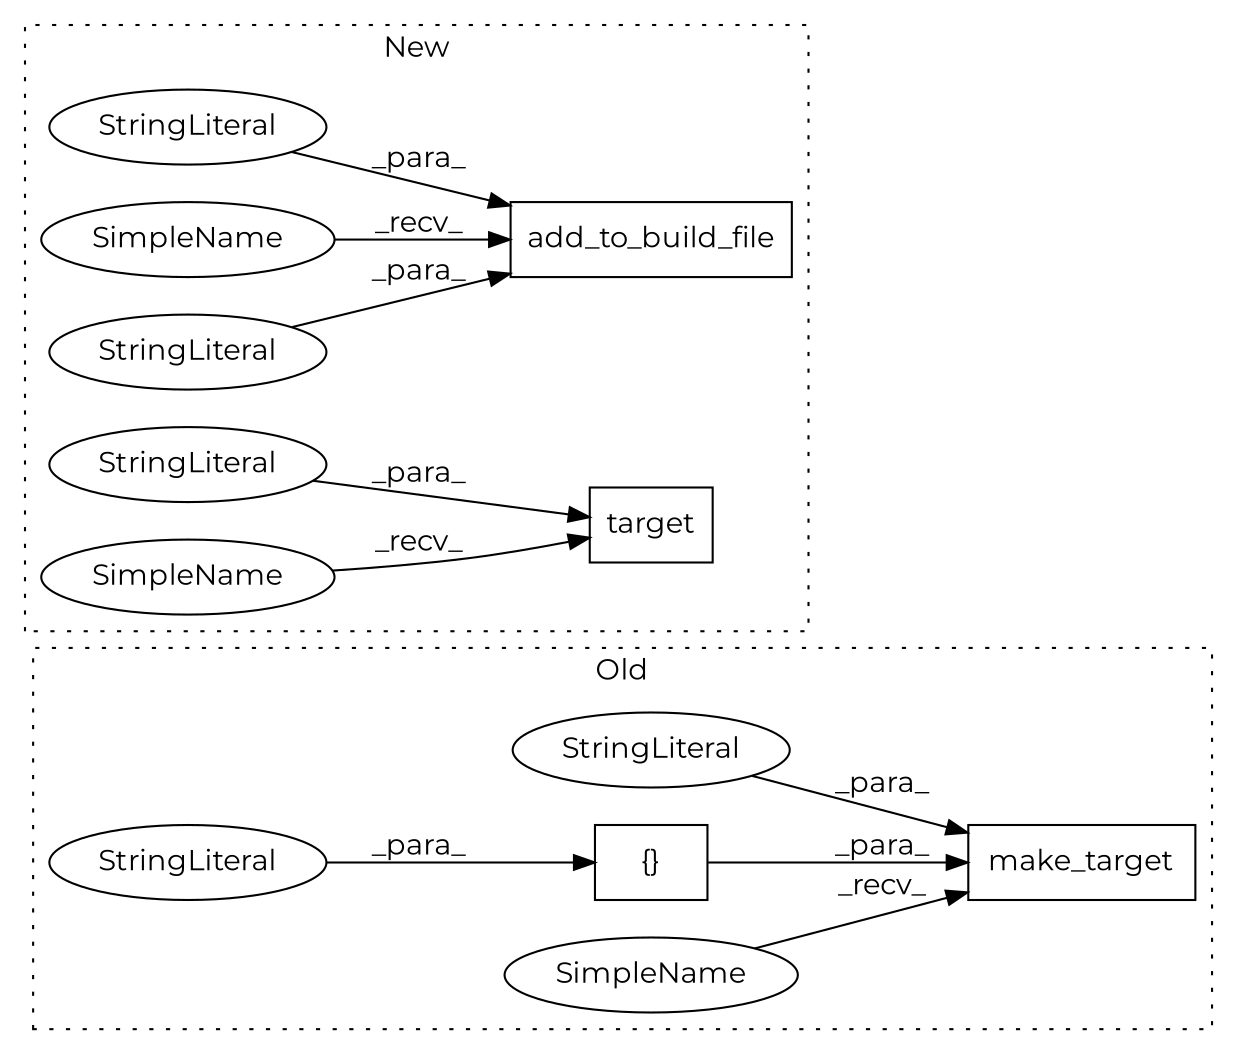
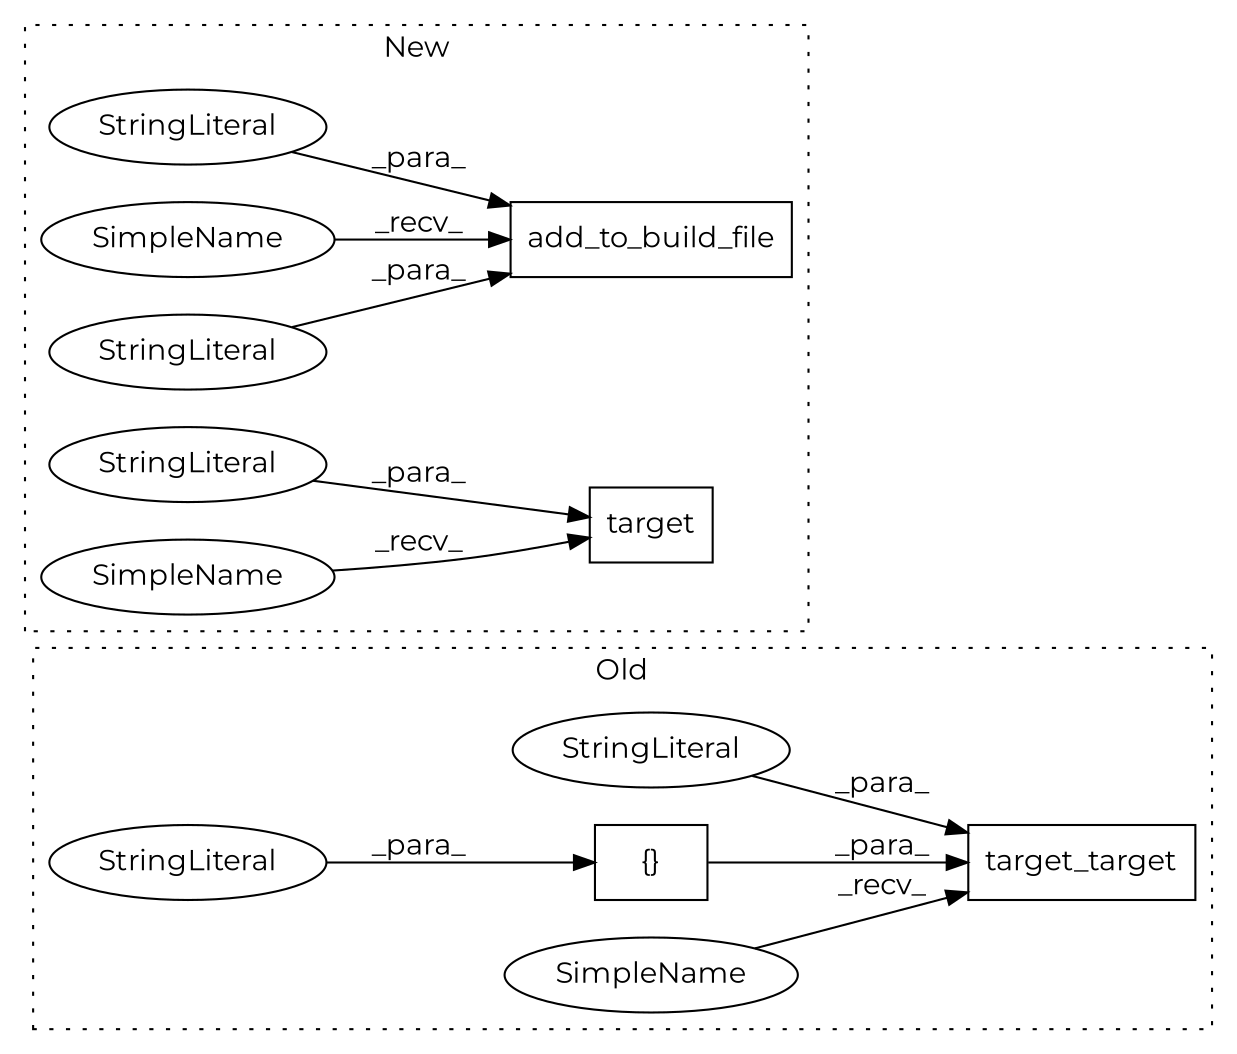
node "make_target": label "make_target" -> "target_target"
